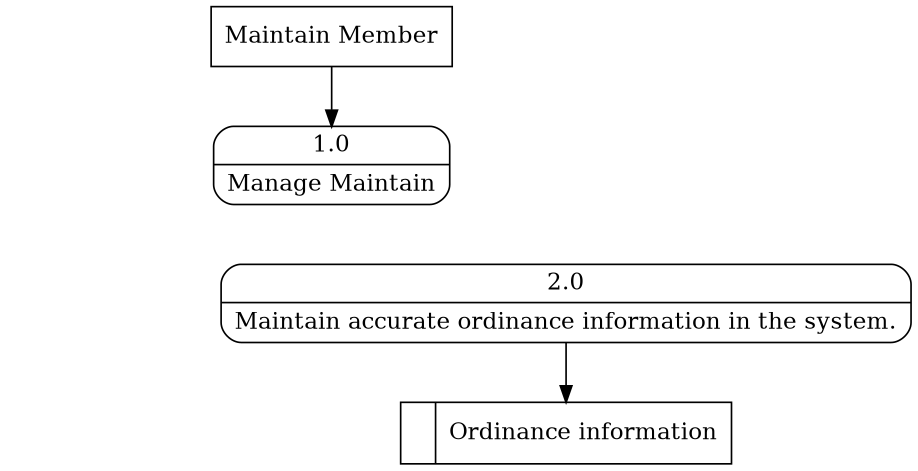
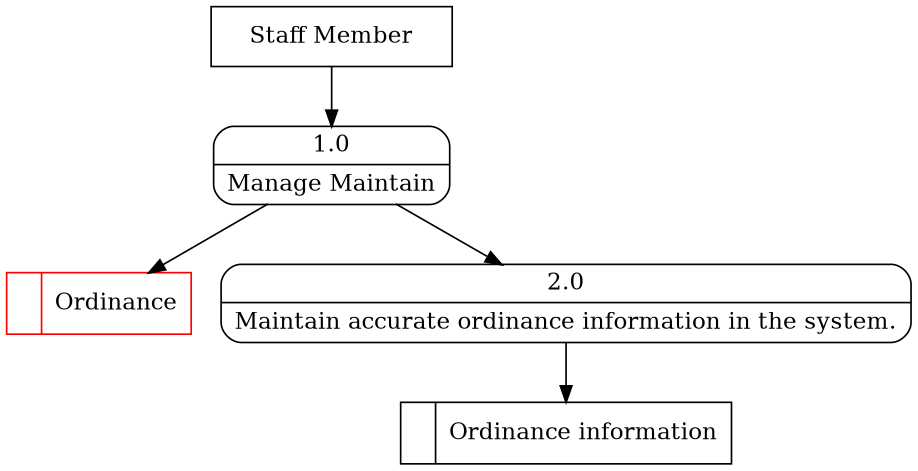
node "Maintain Member": label "Maintain Member" -> "Staff Member"
edge "1.0" -> "2.0": added
node "Ordinance": added
